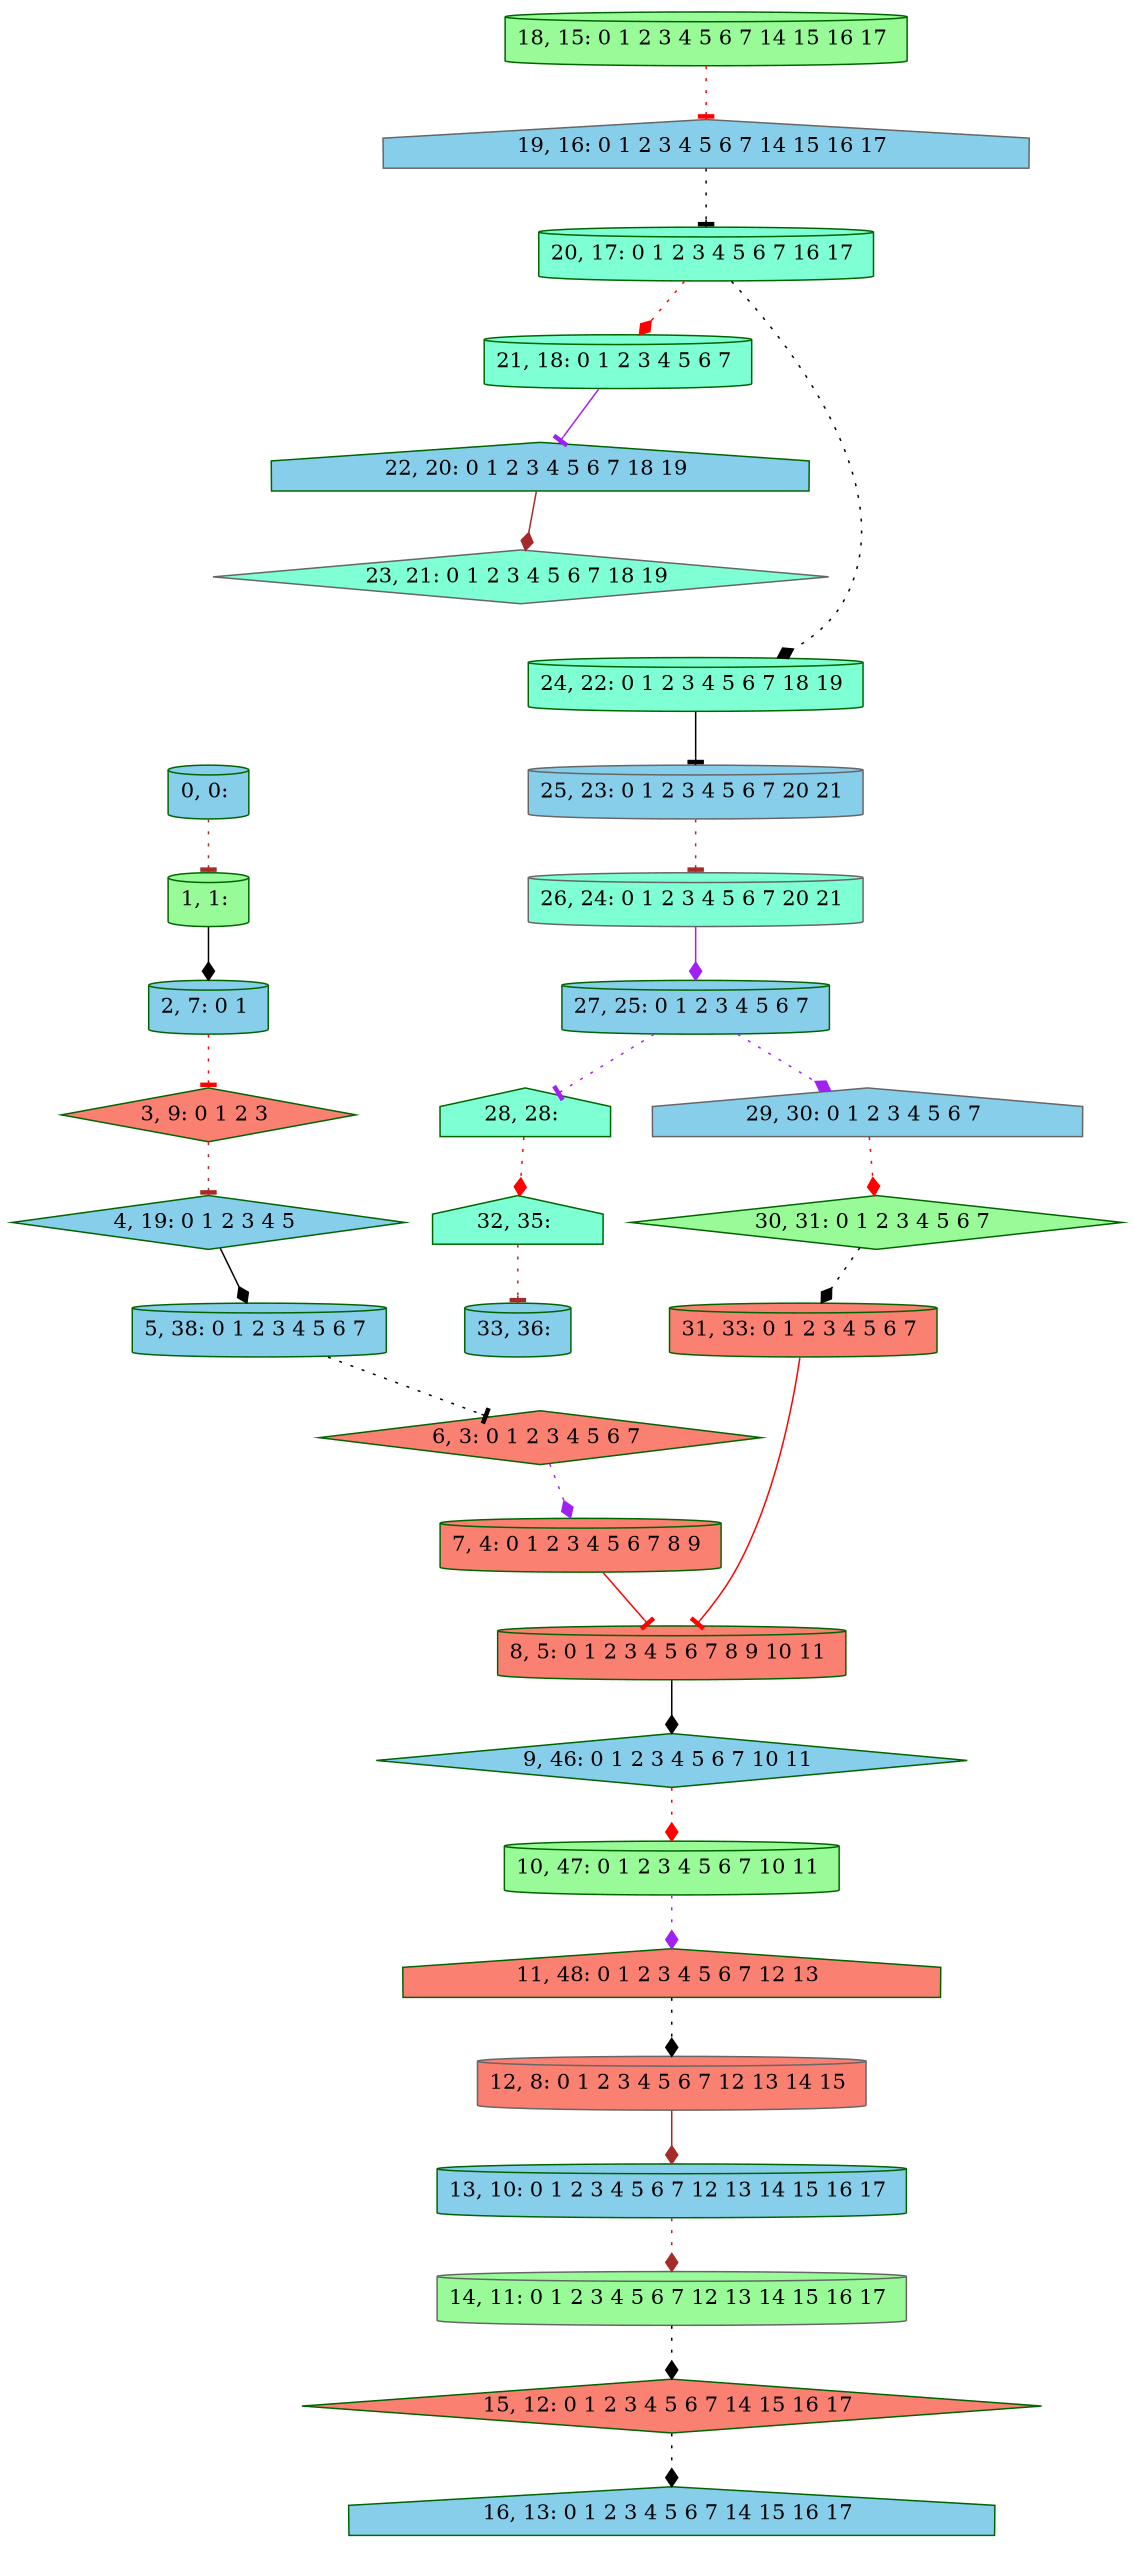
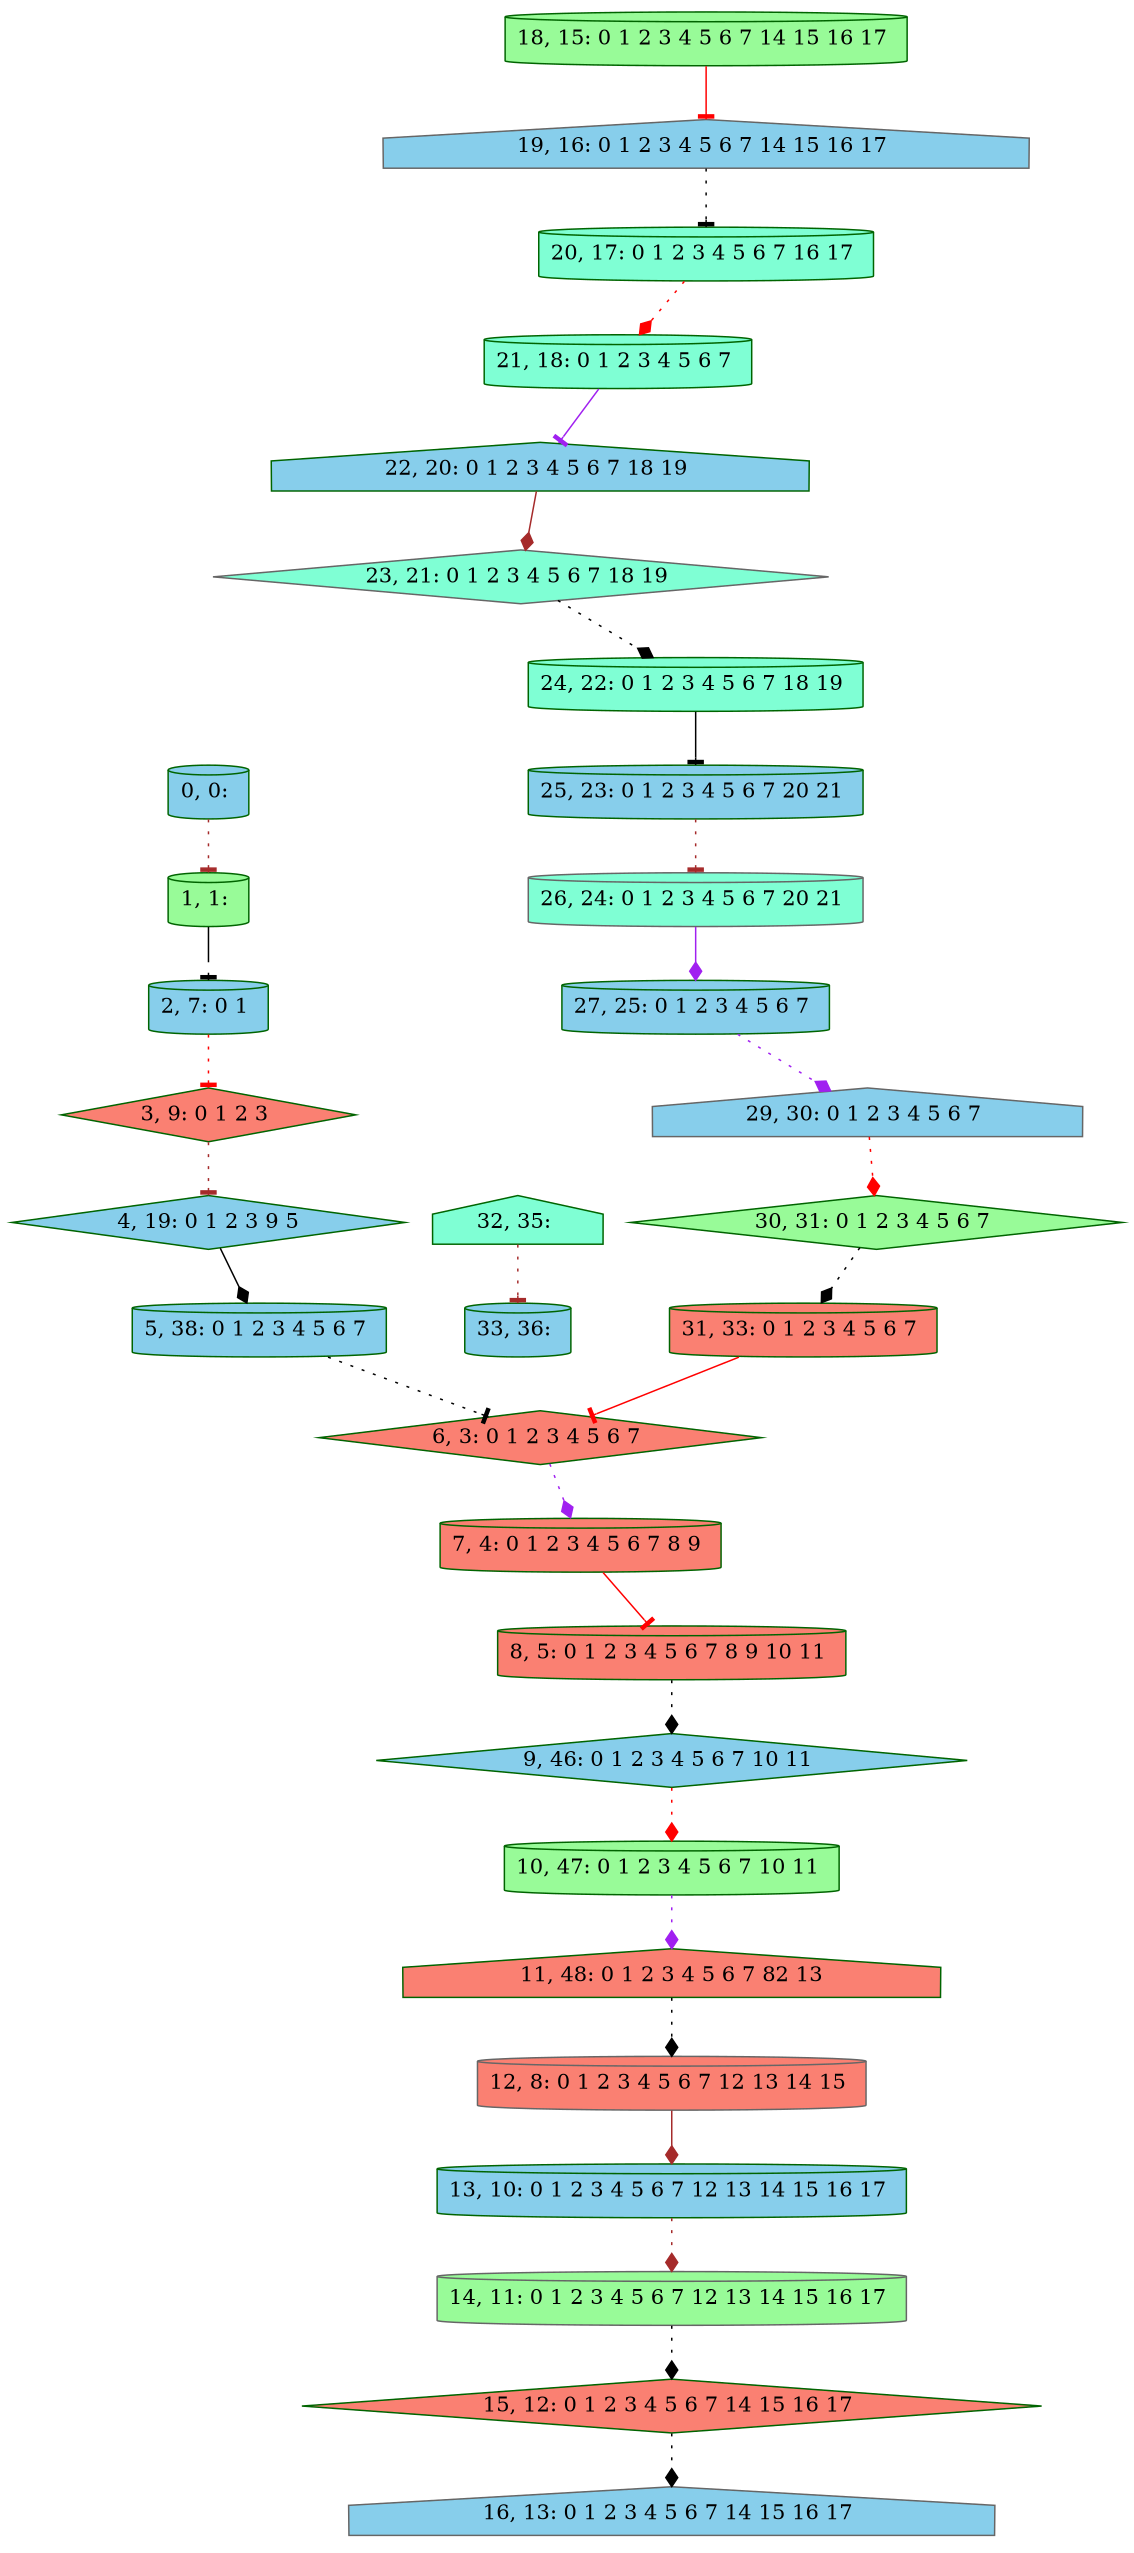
edge "18, 15: 0 1 2 3 4 5 6 7 14 15 16 17" -> "19, 16: 0 1 2 3 4 5 6 7 14 15 16 17": style dotted -> solid
edge "20, 17: 0 1 2 3 4 5 6 7 16 17" -> "24, 22: 0 1 2 3 4 5 6 7 18 19": now "23, 21: 0 1 2 3 4 5 6 7 18 19" -> "24, 22: 0 1 2 3 4 5 6 7 18 19"
node "25, 23: 0 1 2 3 4 5 6 7 20 21": color gray40 -> darkgreen
edge "1, 1:" -> "2, 7: 0 1": arrowhead diamond -> tee
node "28, 28:": removed
node "4, 19: 0 1 2 3 4 5": label "4, 19: 0 1 2 3 4 5" -> "4, 19: 0 1 2 3 9 5"
edge "31, 33: 0 1 2 3 4 5 6 7" -> "8, 5: 0 1 2 3 4 5 6 7 8 9 10 11": now "31, 33: 0 1 2 3 4 5 6 7" -> "6, 3: 0 1 2 3 4 5 6 7"
edge "8, 5: 0 1 2 3 4 5 6 7 8 9 10 11" -> "9, 46: 0 1 2 3 4 5 6 7 10 11": style solid -> dotted
node "11, 48: 0 1 2 3 4 5 6 7 12 13": label "11, 48: 0 1 2 3 4 5 6 7 12 13" -> "11, 48: 0 1 2 3 4 5 6 7 82 13"
node "16, 13: 0 1 2 3 4 5 6 7 14 15 16 17": color darkgreen -> gray40
